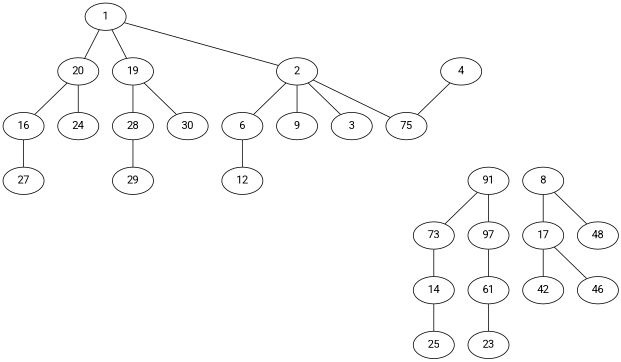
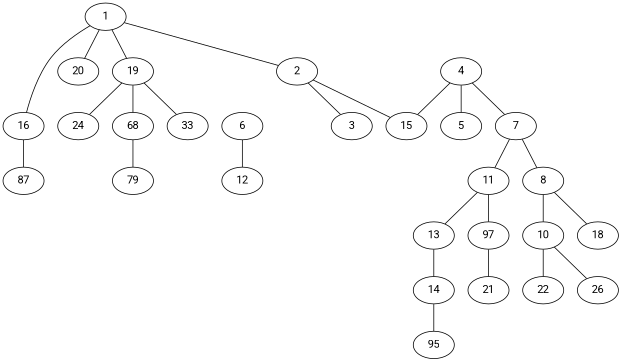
edge "20" -- "16": now "1" -- "16"
edge "20" -- "24": now "19" -- "24"
edge "2" -- "6": removed
node "28": label "28" -> "68"
node "30": label "30" -> "33"
node "9": removed
node "75": label "75" -> "15"
node "5": added
node "7": added
node "27": label "27" -> "87"
node "29": label "29" -> "79"
node "91": label "91" -> "11"
node "73": label "73" -> "13"
node "17": label "17" -> "10"
node "48": label "48" -> "18"
node "61": label "61" -> "21"
node "42": label "42" -> "22"
node "46": label "46" -> "26"
node "25": label "25" -> "95"
node "23": removed
